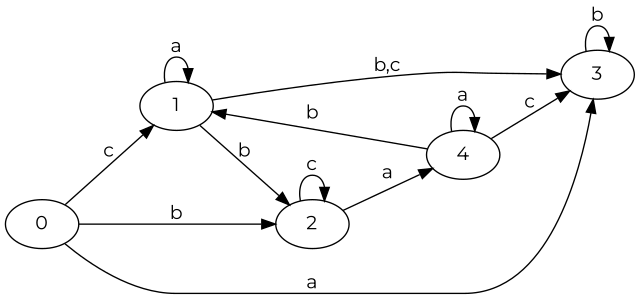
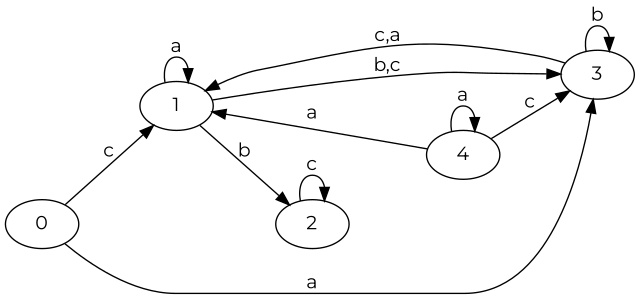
edge "3" -> "1": added, label "c,a"
edge "4" -> "1": label "b" -> "a"
edge "2" -> "4": removed, label "a"
edge "0" -> "2": removed, label "b"
